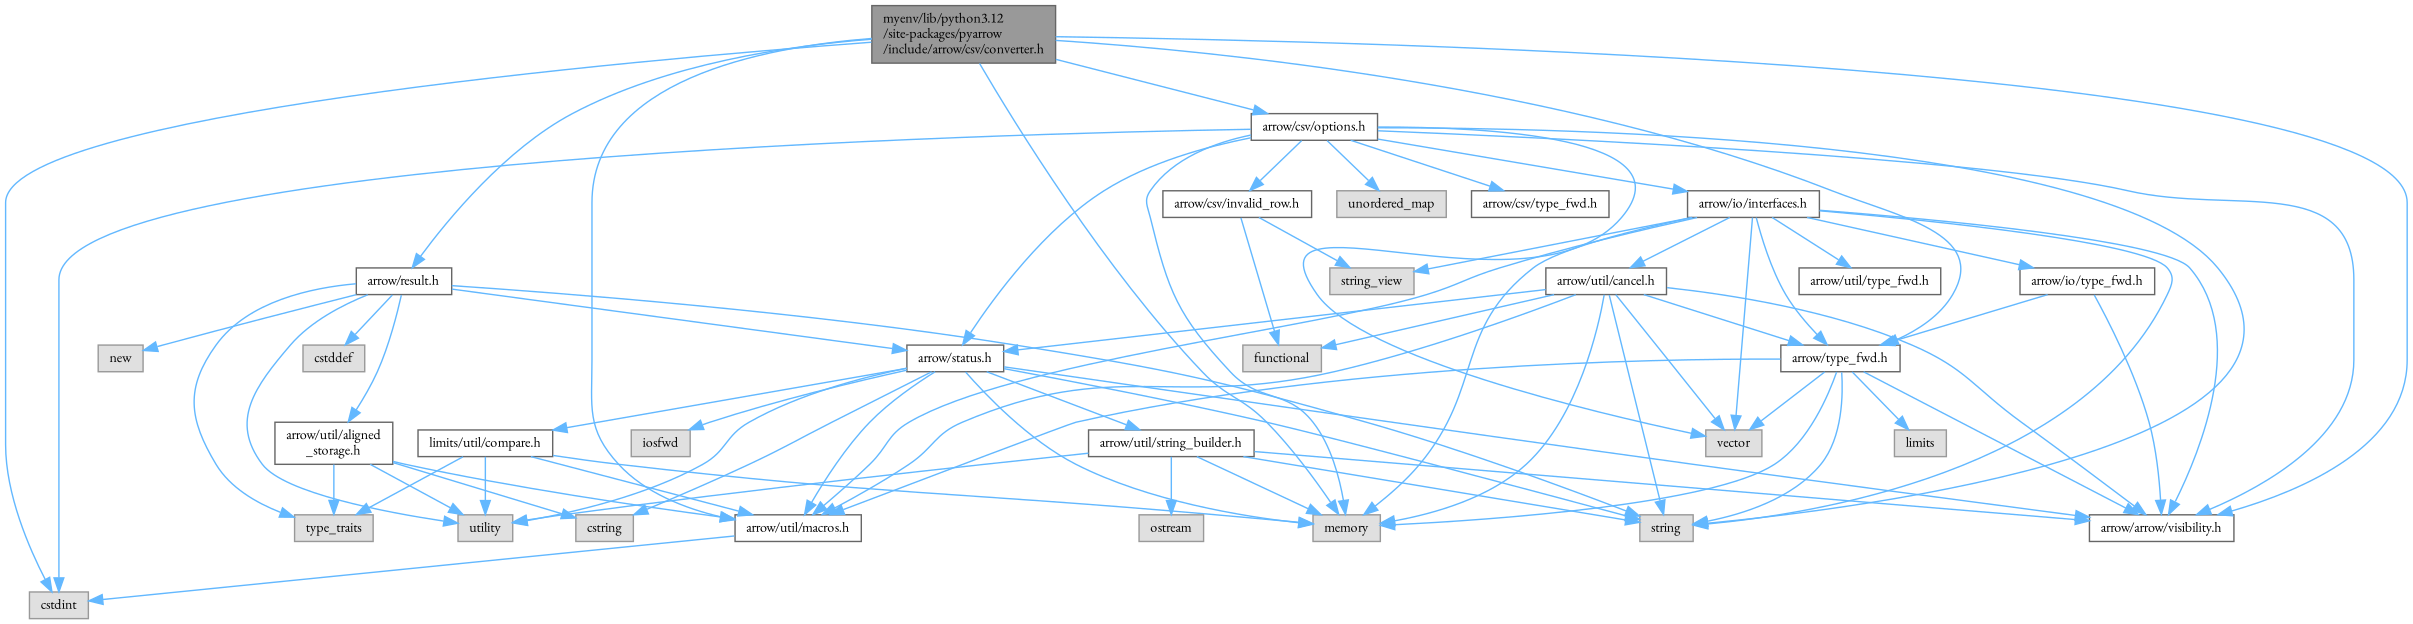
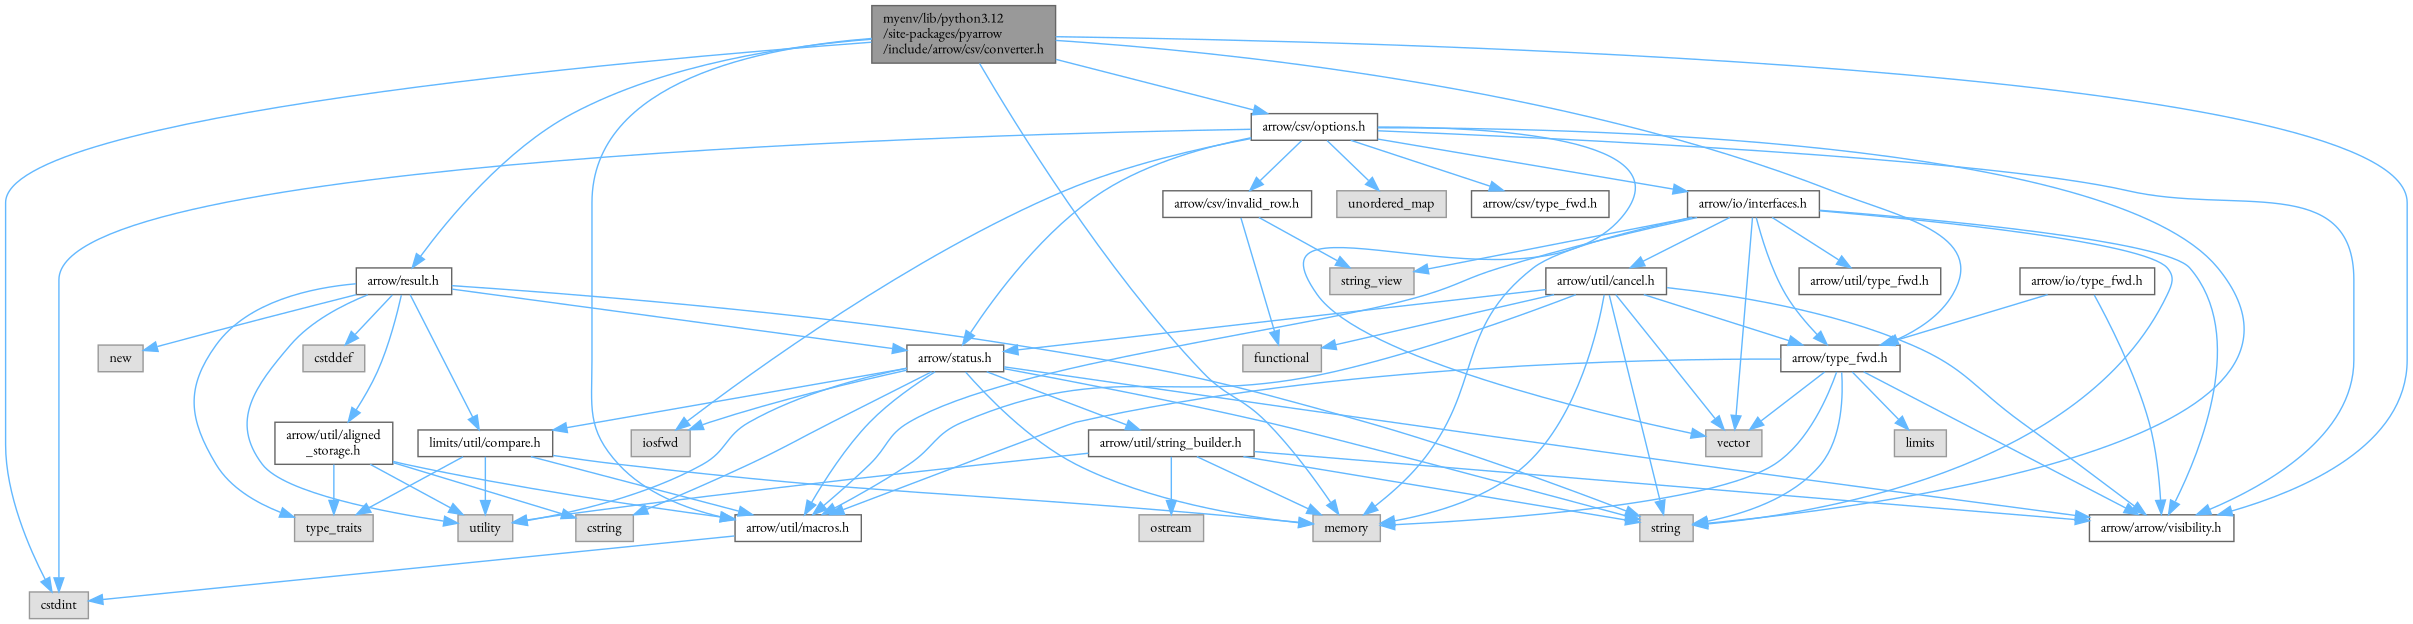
edge "arrow/io/interfaces.h" -> "arrow/io/type_fwd.h": removed
edge "arrow/csv/options.h" -> "memory": now "arrow/csv/options.h" -> "iosfwd"
edge "arrow/result.h" -> "limits/util/compare.h": added
